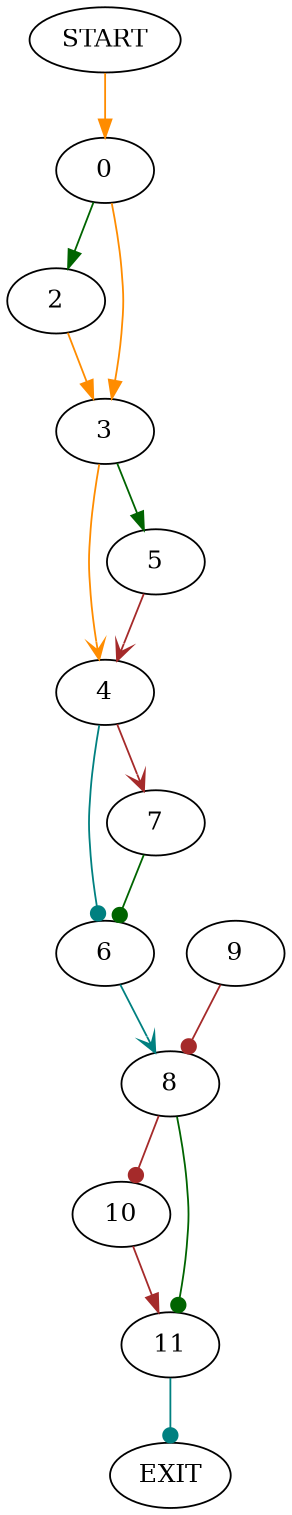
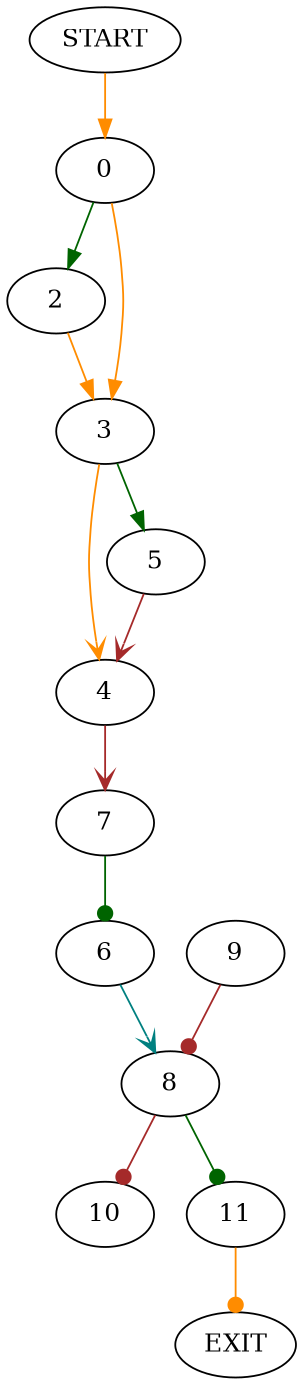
edge "4" -> "6": removed
edge "10" -> "11": removed
edge "11" -> "EXIT": color teal -> darkorange
